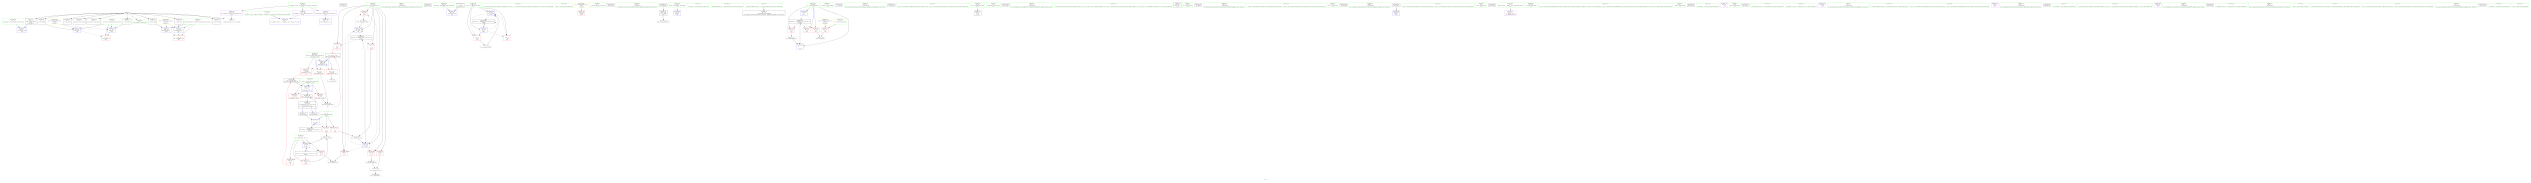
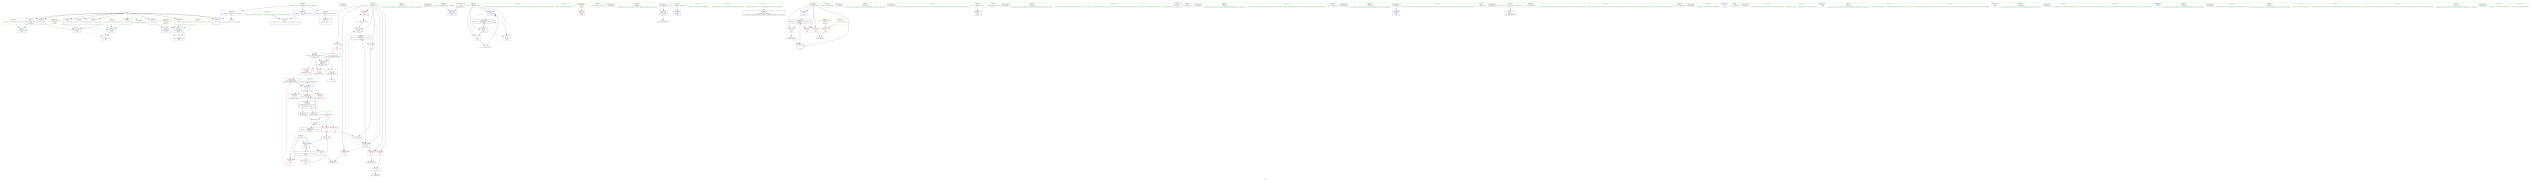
node "NodeID: 204": removed
